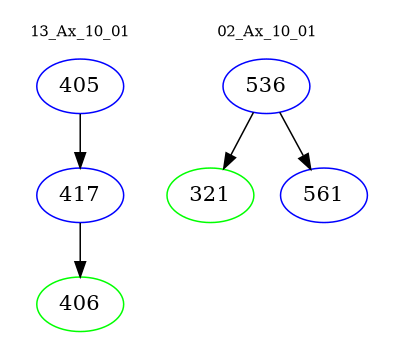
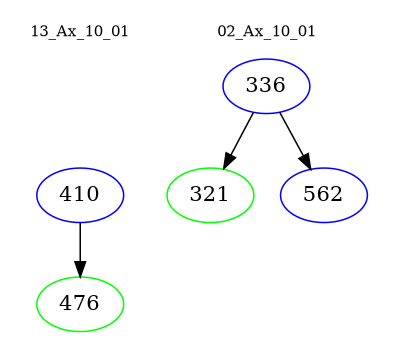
node "405": removed
node "536": label "536" -> "336"
node "417": label "417" -> "410"
node "561": label "561" -> "562"
node "406": label "406" -> "476"
